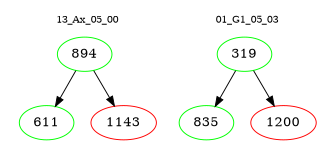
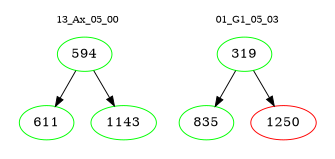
node "894": label "894" -> "594"
node "1143": color red -> green
node "1200": label "1200" -> "1250"
